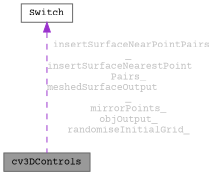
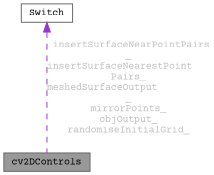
node "cv3DControls": label "cv3DControls" -> "cv2DControls"
